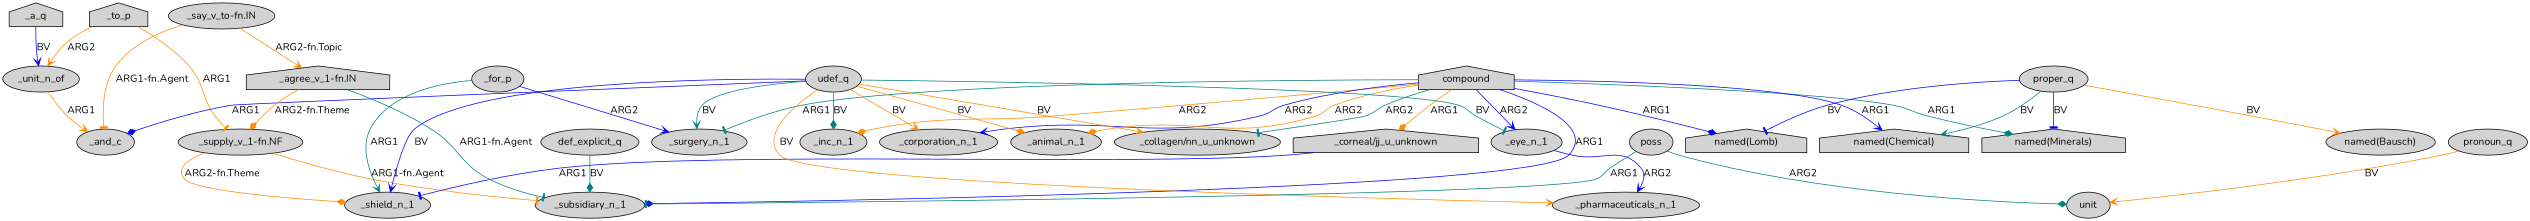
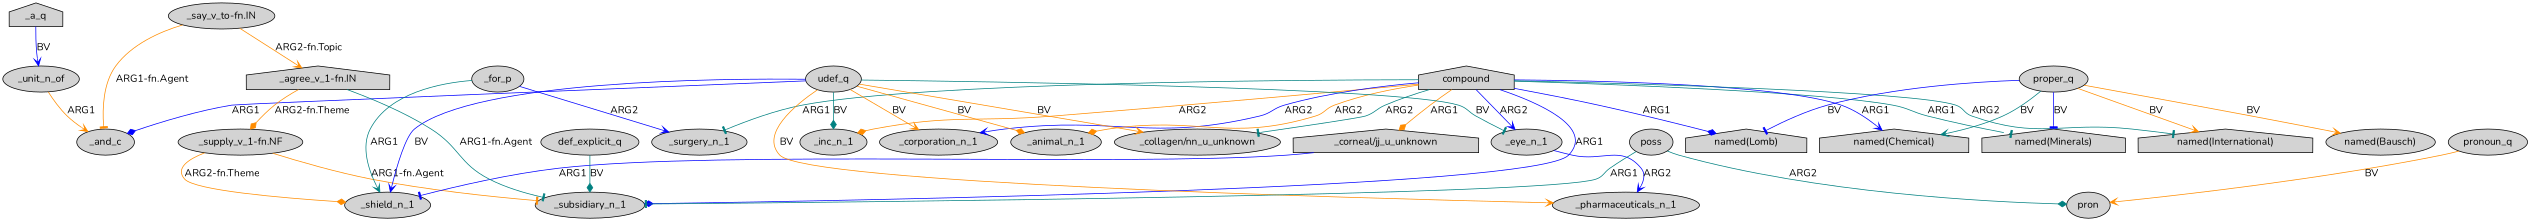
node "_to_p": removed
edge "udef_q" -> "_surgery_n_1": removed, label "BV"
edge "compound" -> "named(Minerals)": arrowhead diamond -> tee
node "named(International)": added
node "unit": label "unit" -> "pron"
